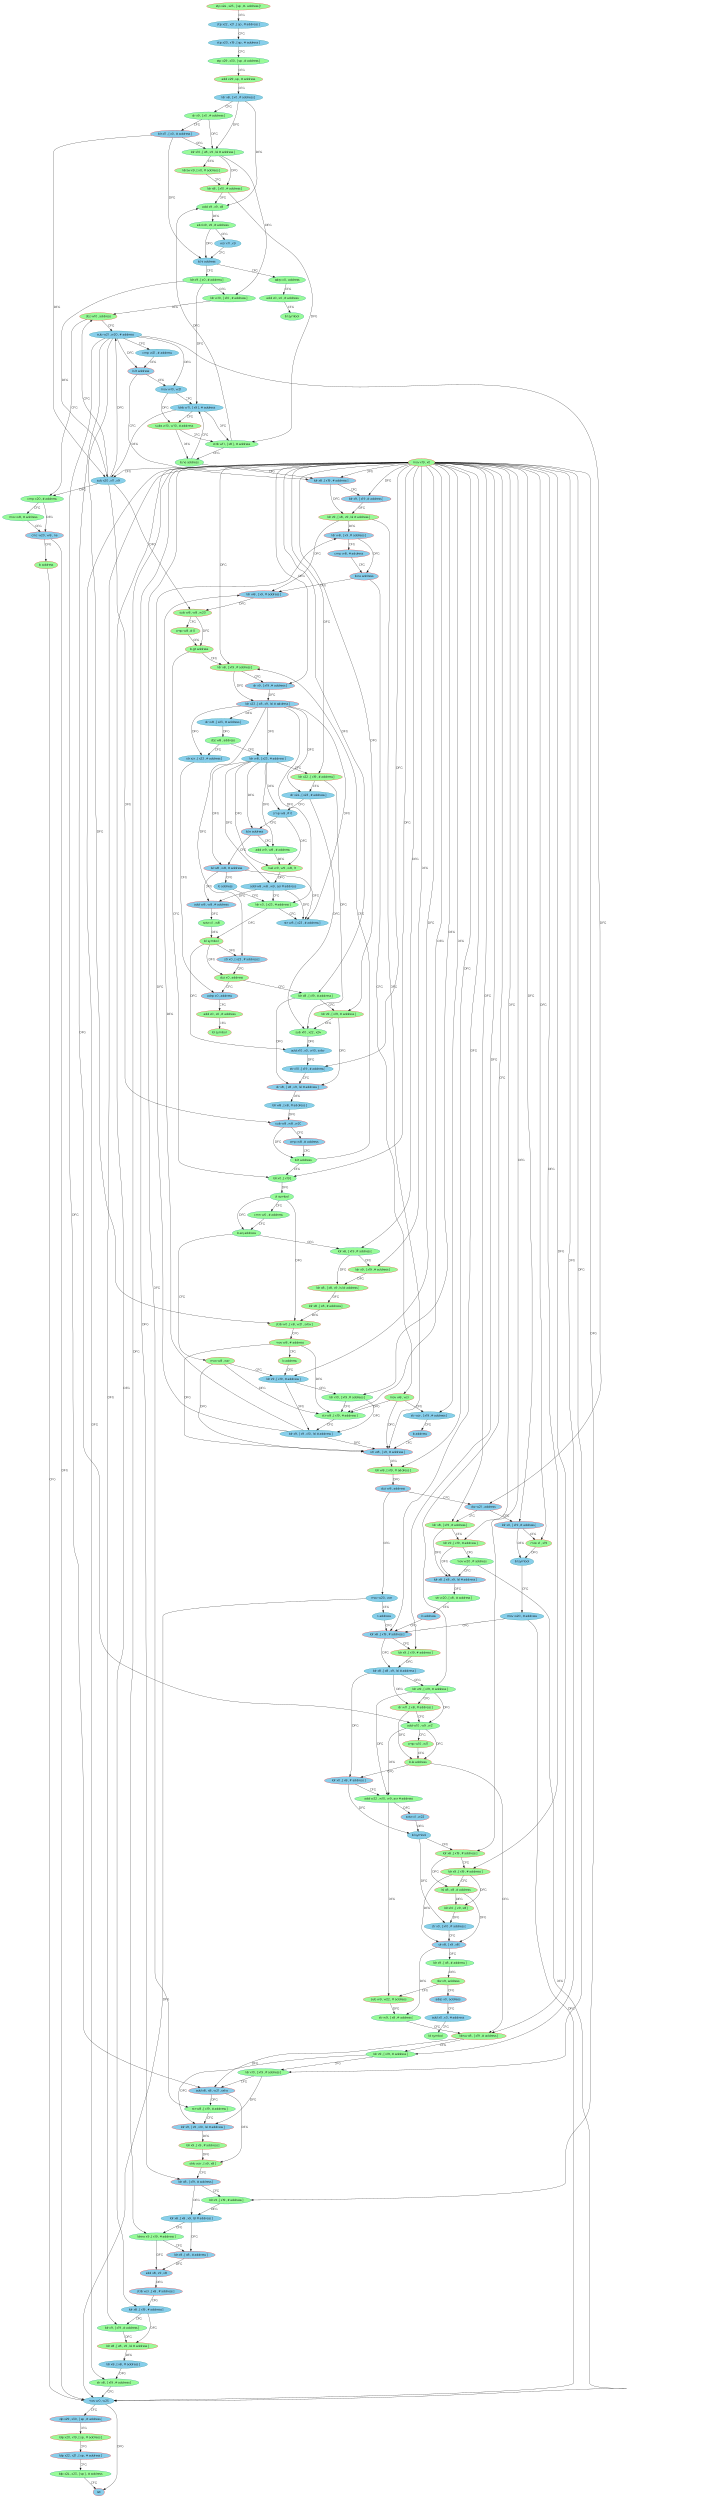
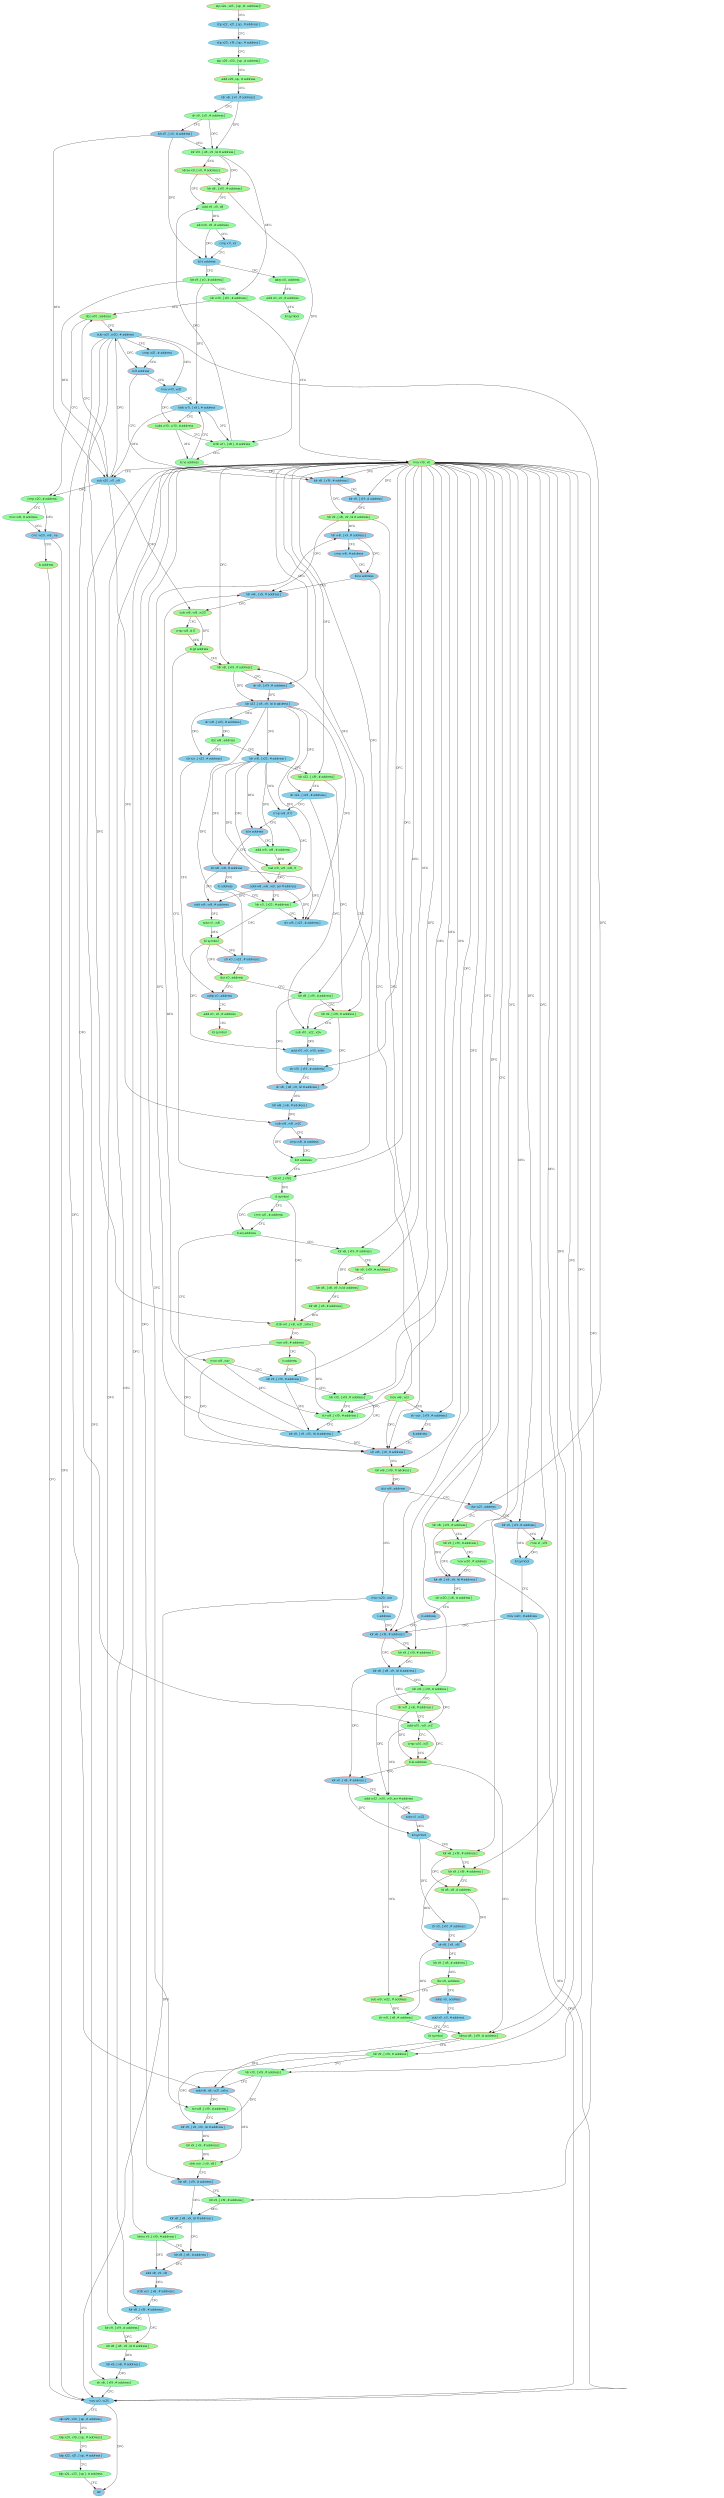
edge "ldr x8 , [ x0 , # address ]" -> "add x9 , x9 , x8": now "ldrsw x9 , [ x0 , # address ]" -> "add x9 , x9 , x8"
node "wzr x11 , x9": label "wzr x11 , x9" -> "cmp x11 , x9"
edge "ldr w10 , [ x10 , # address ]" -> "mov x19 , x0": added, label "CFG"
node "add w8 , w8 , w9 , asr # address": color teal -> red
node "ldr x10 , [ x9 , x8 ]": removed
